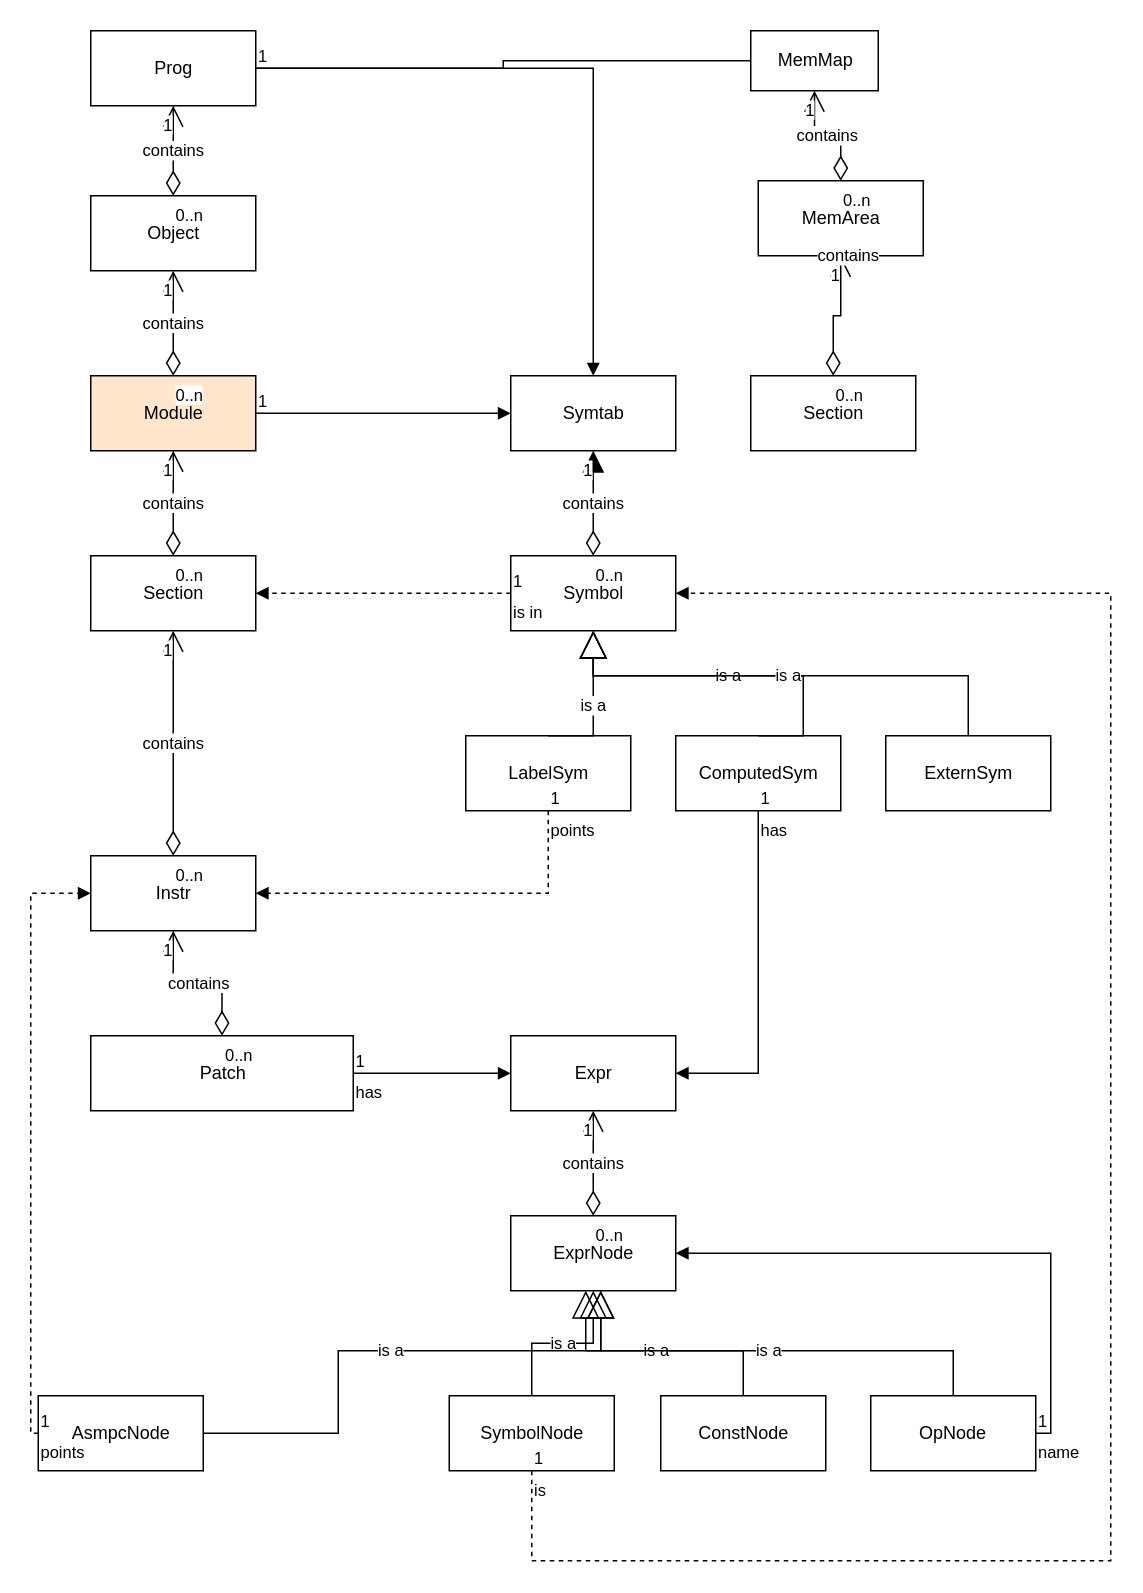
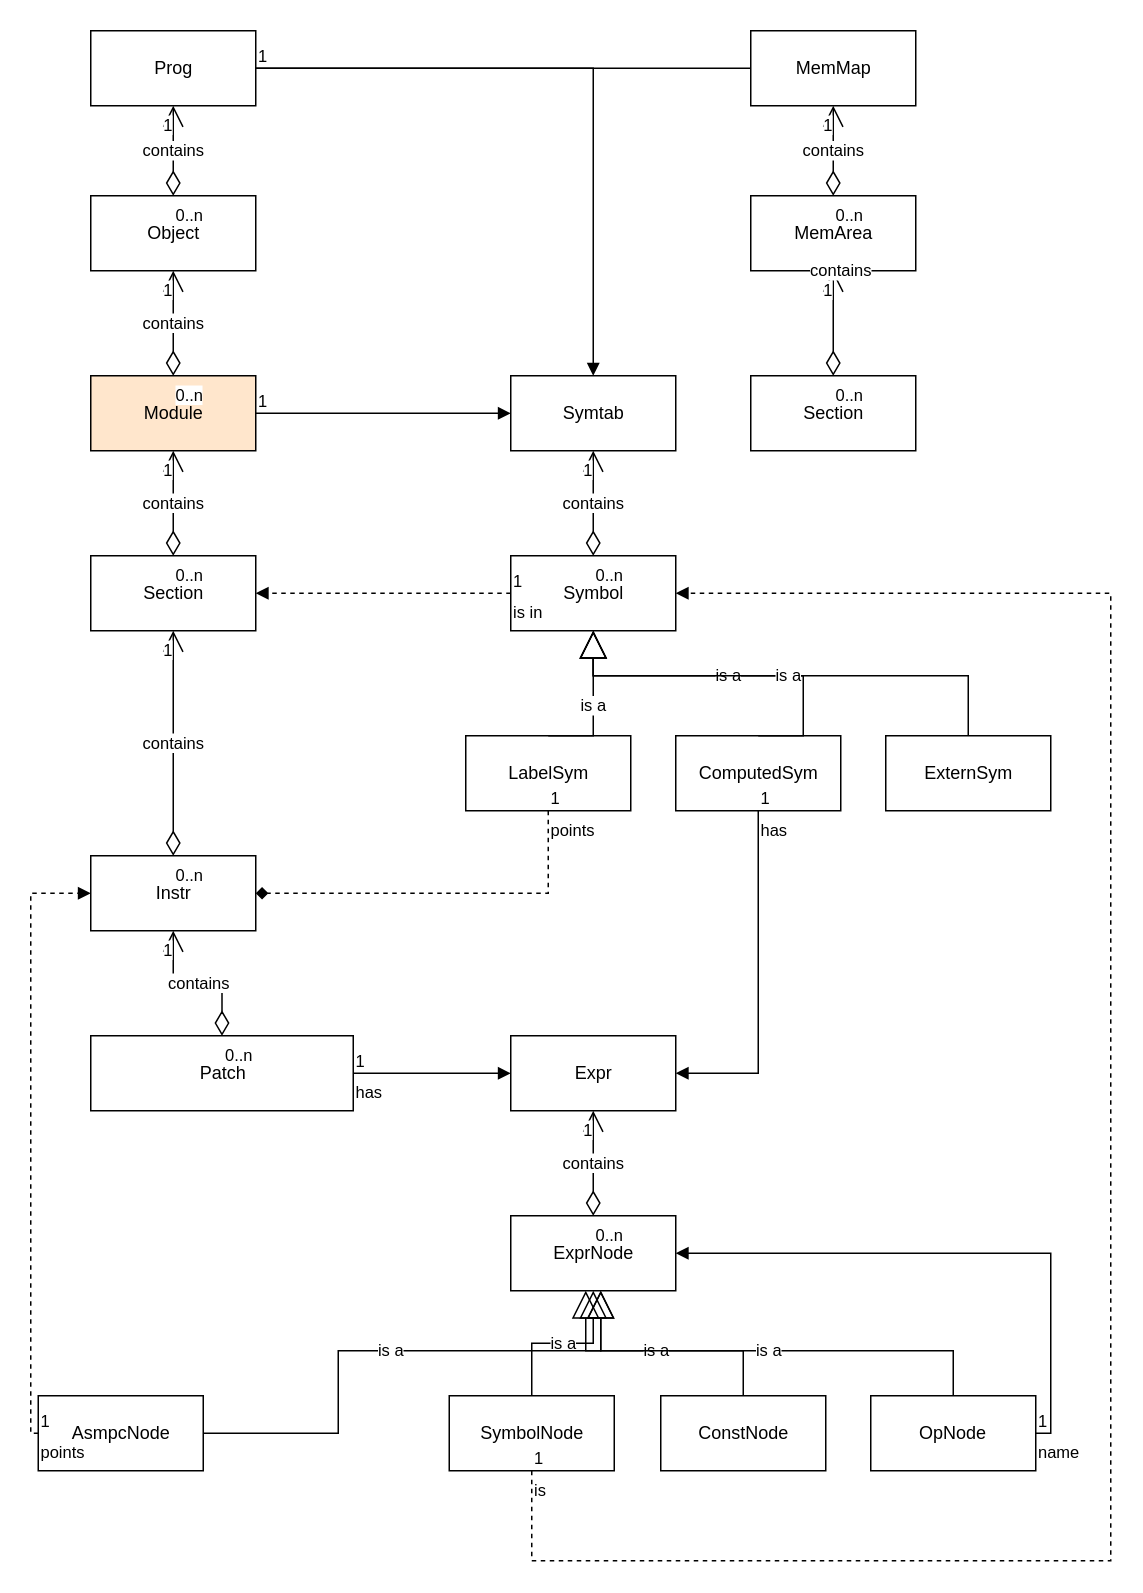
node "MemMap": size 128x60 -> 165x75
node "MemArea": moved (841, 218) -> (833, 233)
edge "Symtab" -- "Symbol": arrowhead block -> open
edge "LabelSym" -> "Instr": arrowhead block -> diamond
